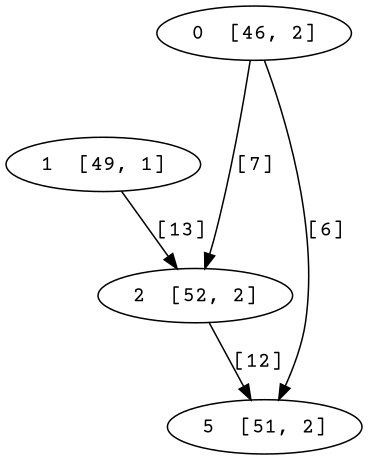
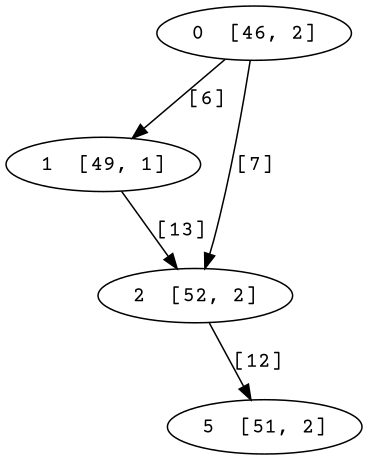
edge "0  [46, 2]" -> "5  [51, 2]": now "0  [46, 2]" -> "1  [49, 1]"
